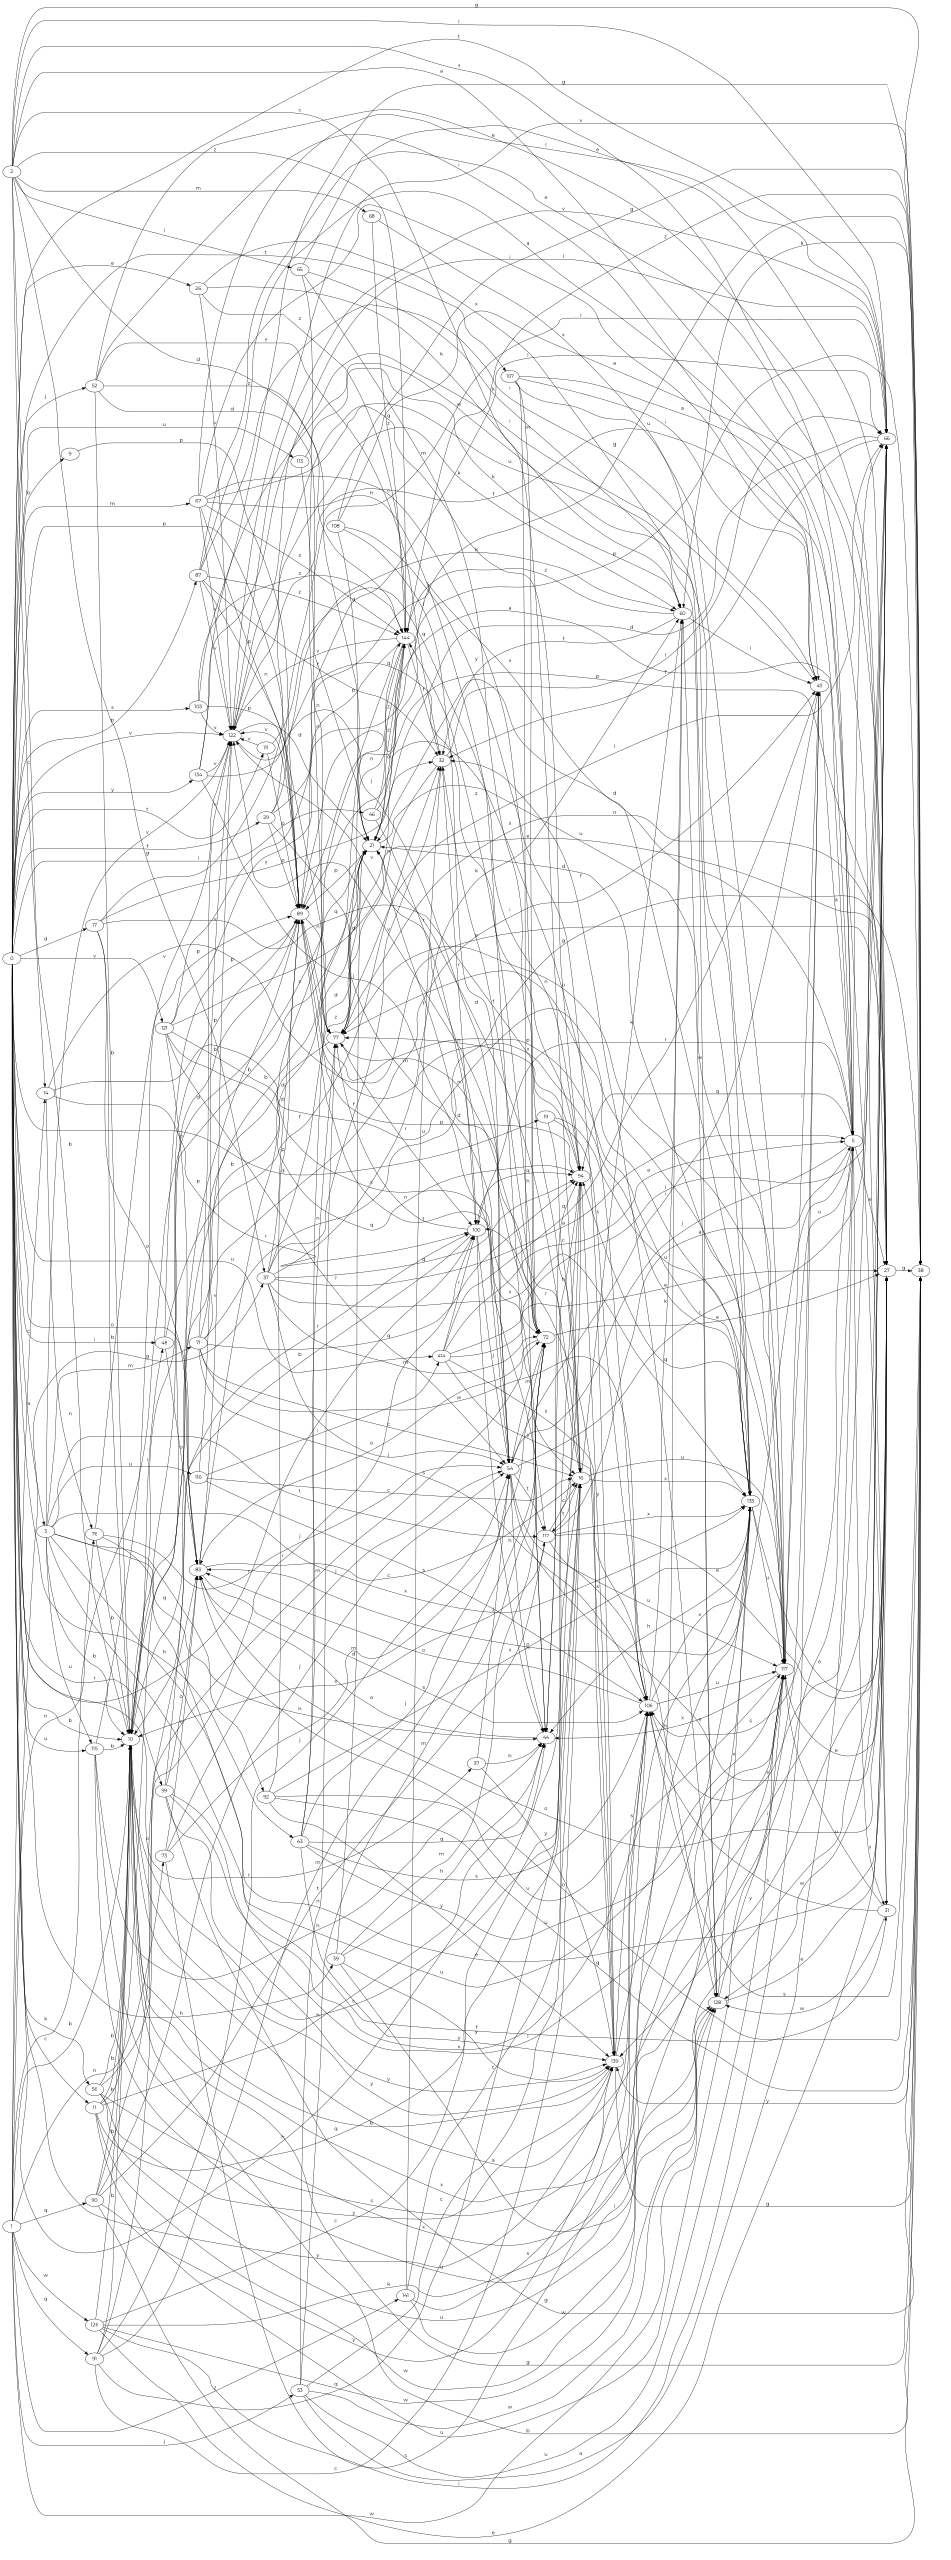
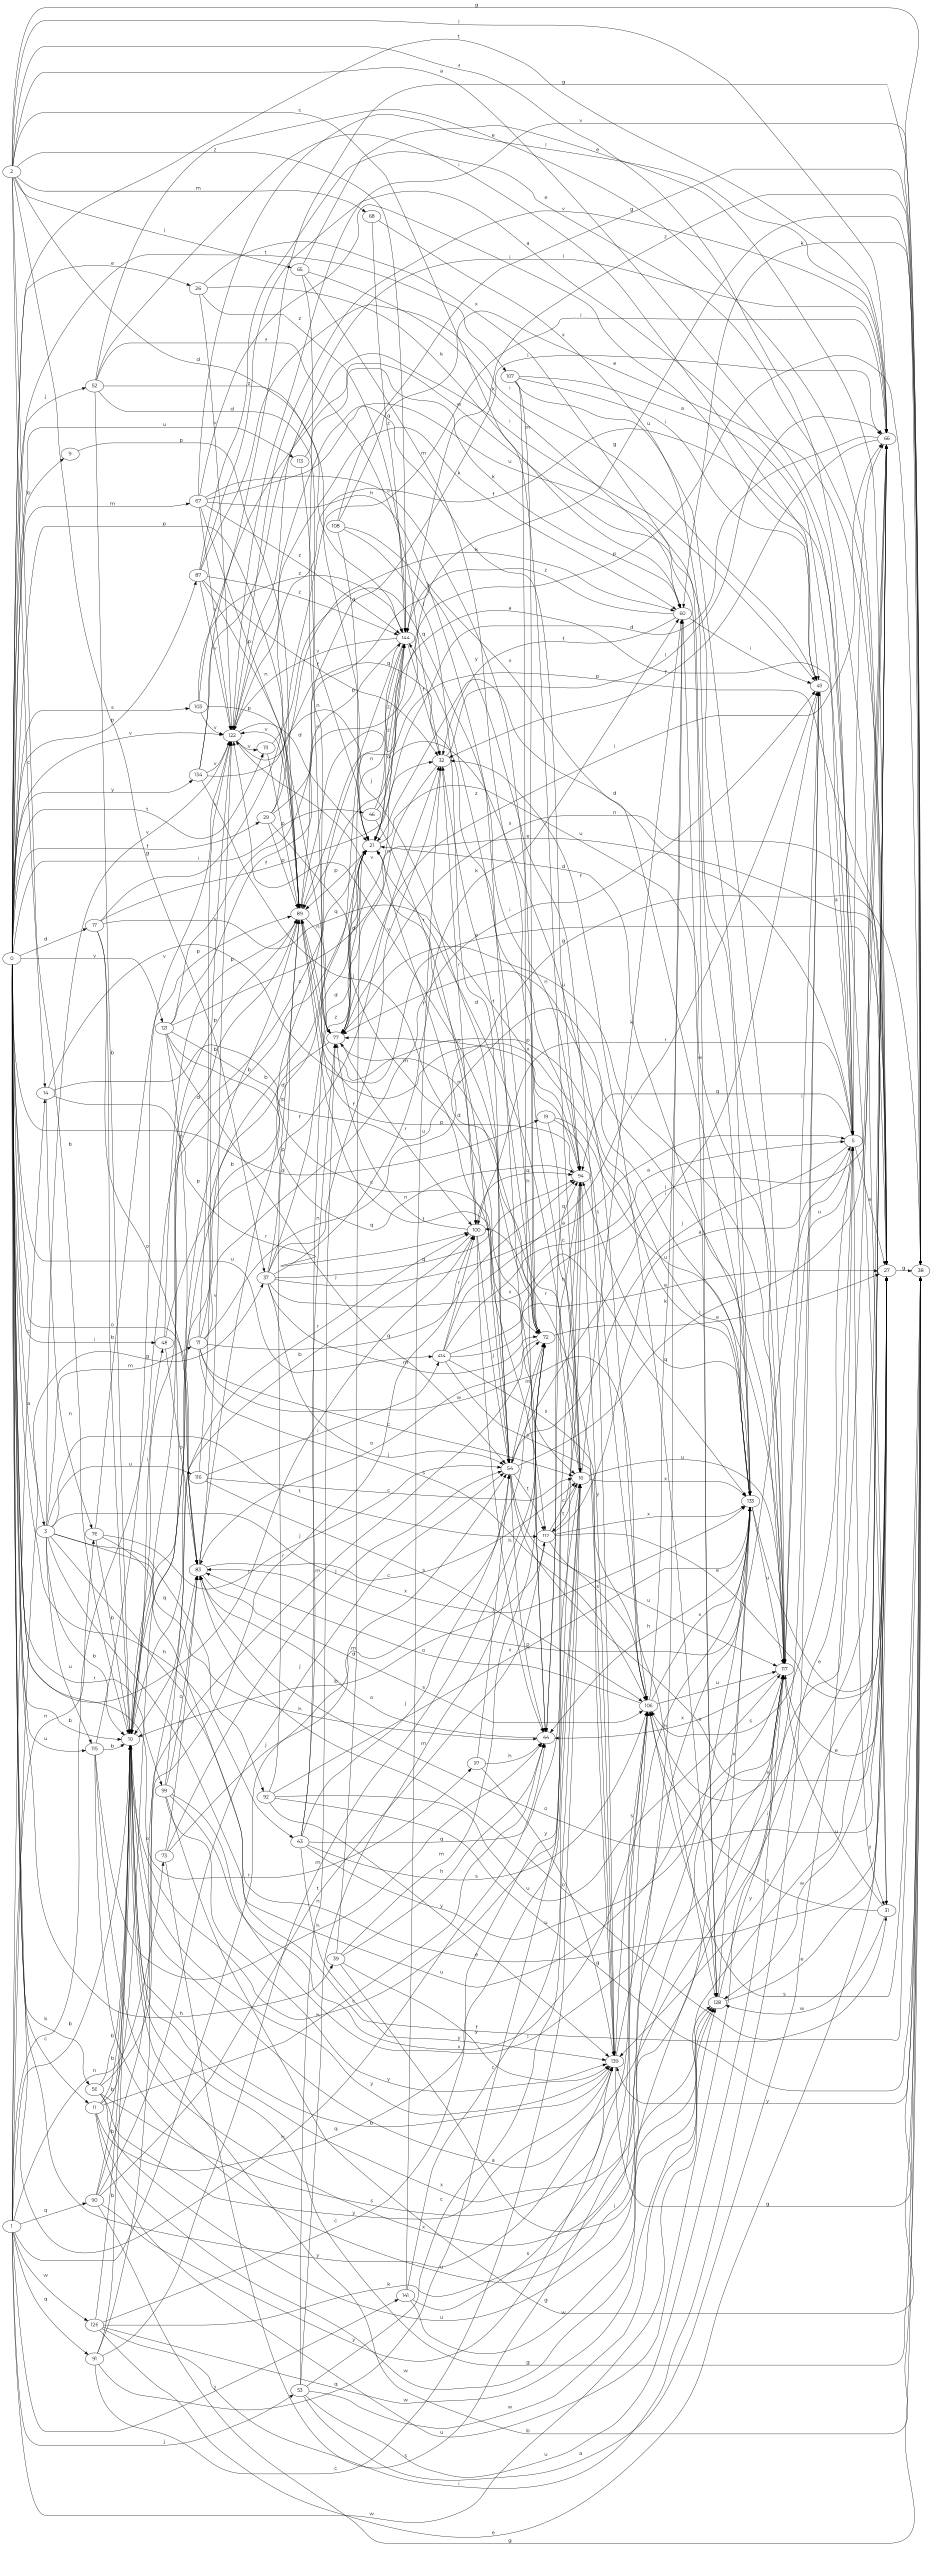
edge "111" -> "122": reversed
edge "112" -> "10": label "x" -> "b"
edge "91" -> "54": now "1" -> "54"
